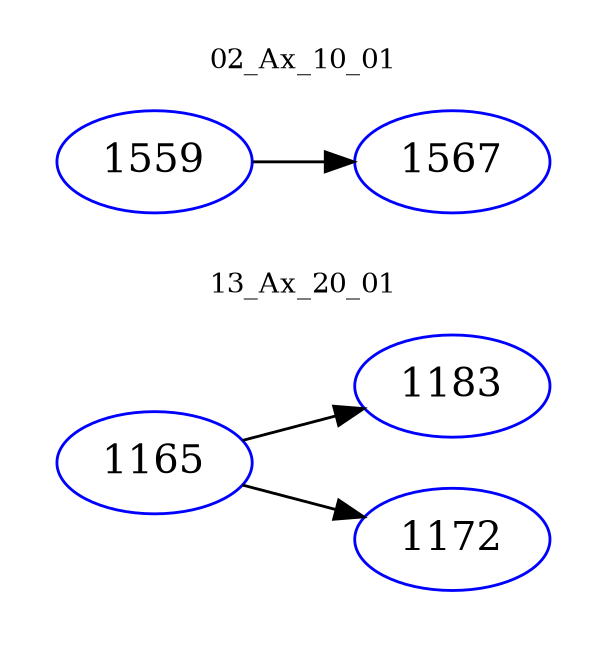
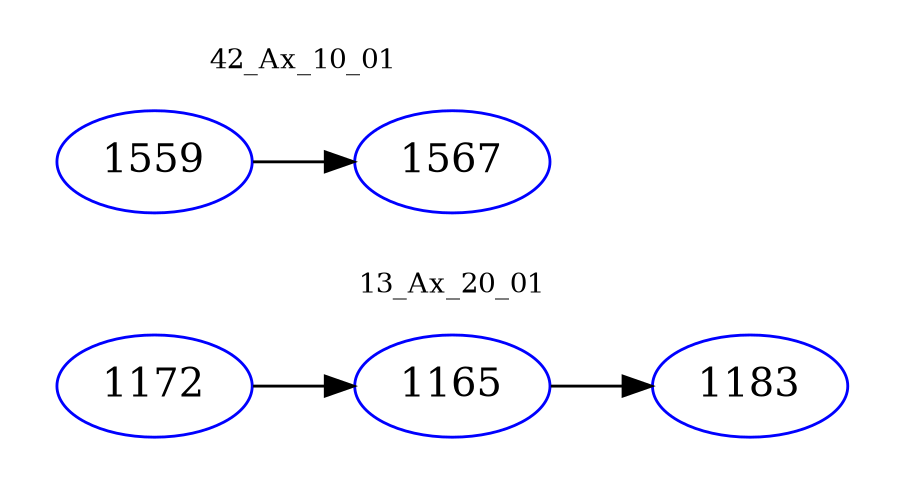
cluster "02_Ax_10_01": label "02_Ax_10_01" -> "42_Ax_10_01"
edge "1165" -> "1172": reversed
